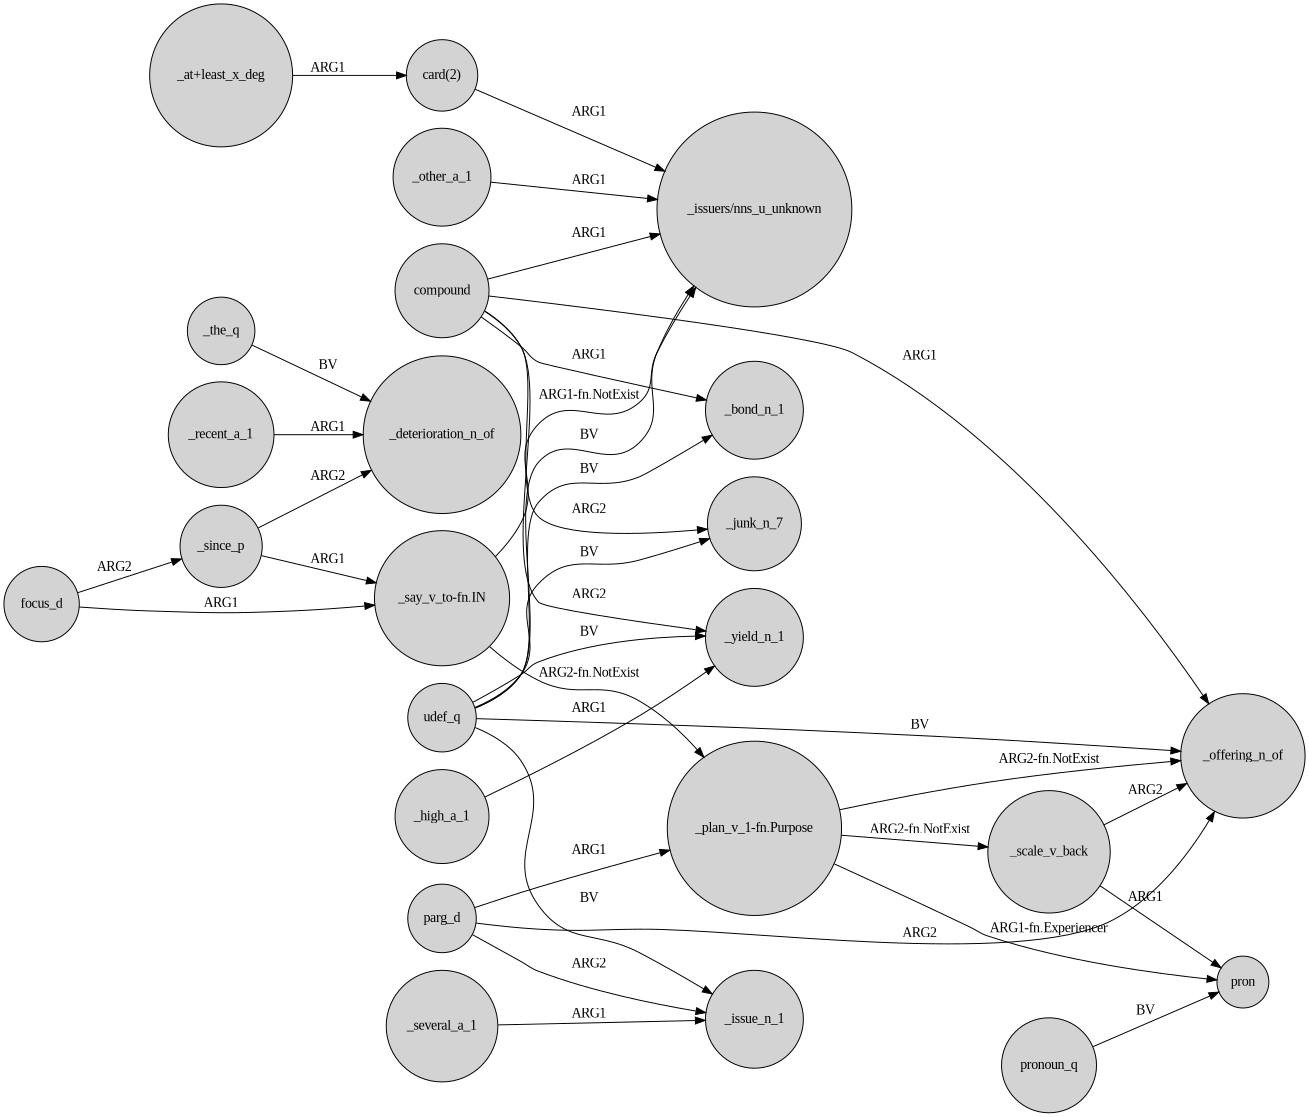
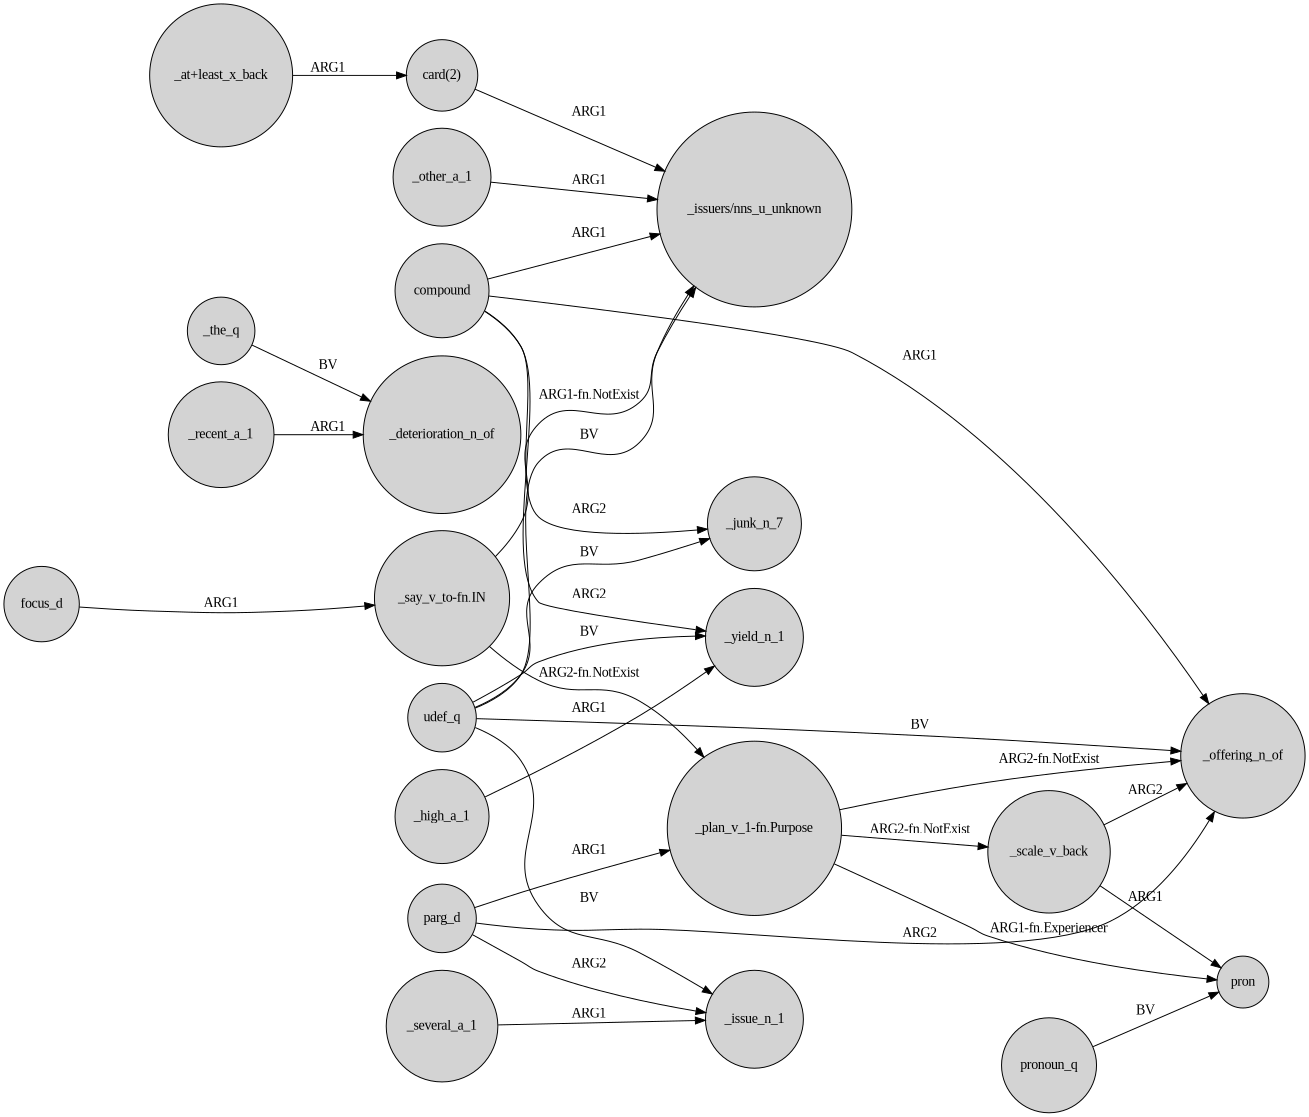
node "_at+least_x_deg": label "_at+least_x_deg" -> "_at+least_x_back"
node "_bond_n_1": removed
node "_since_p": removed
